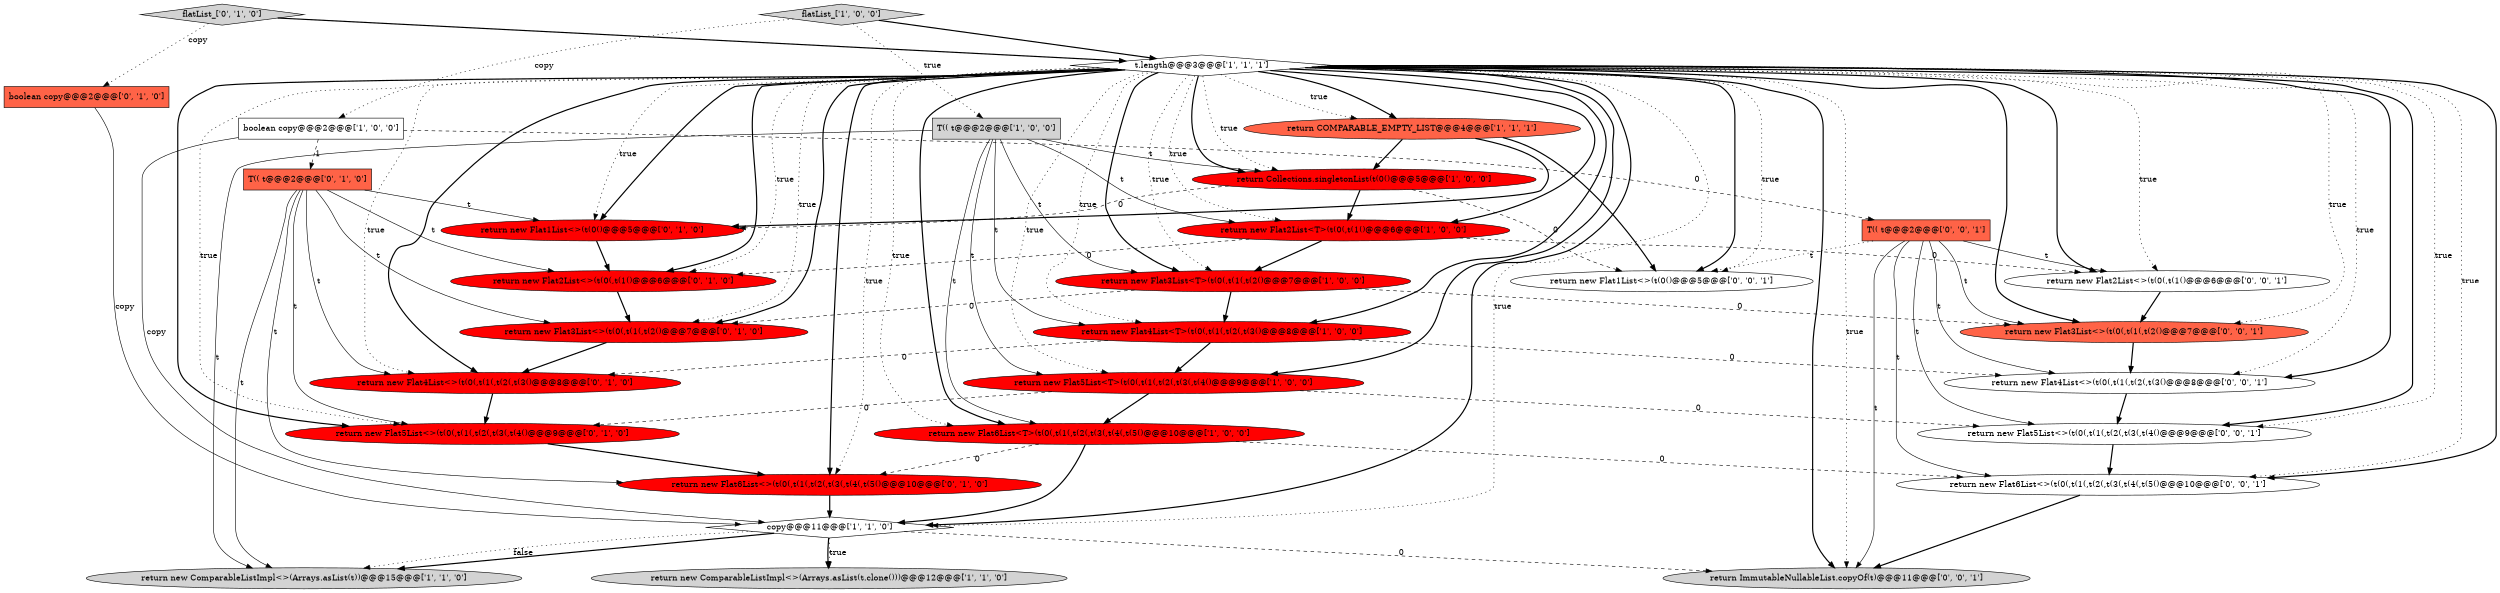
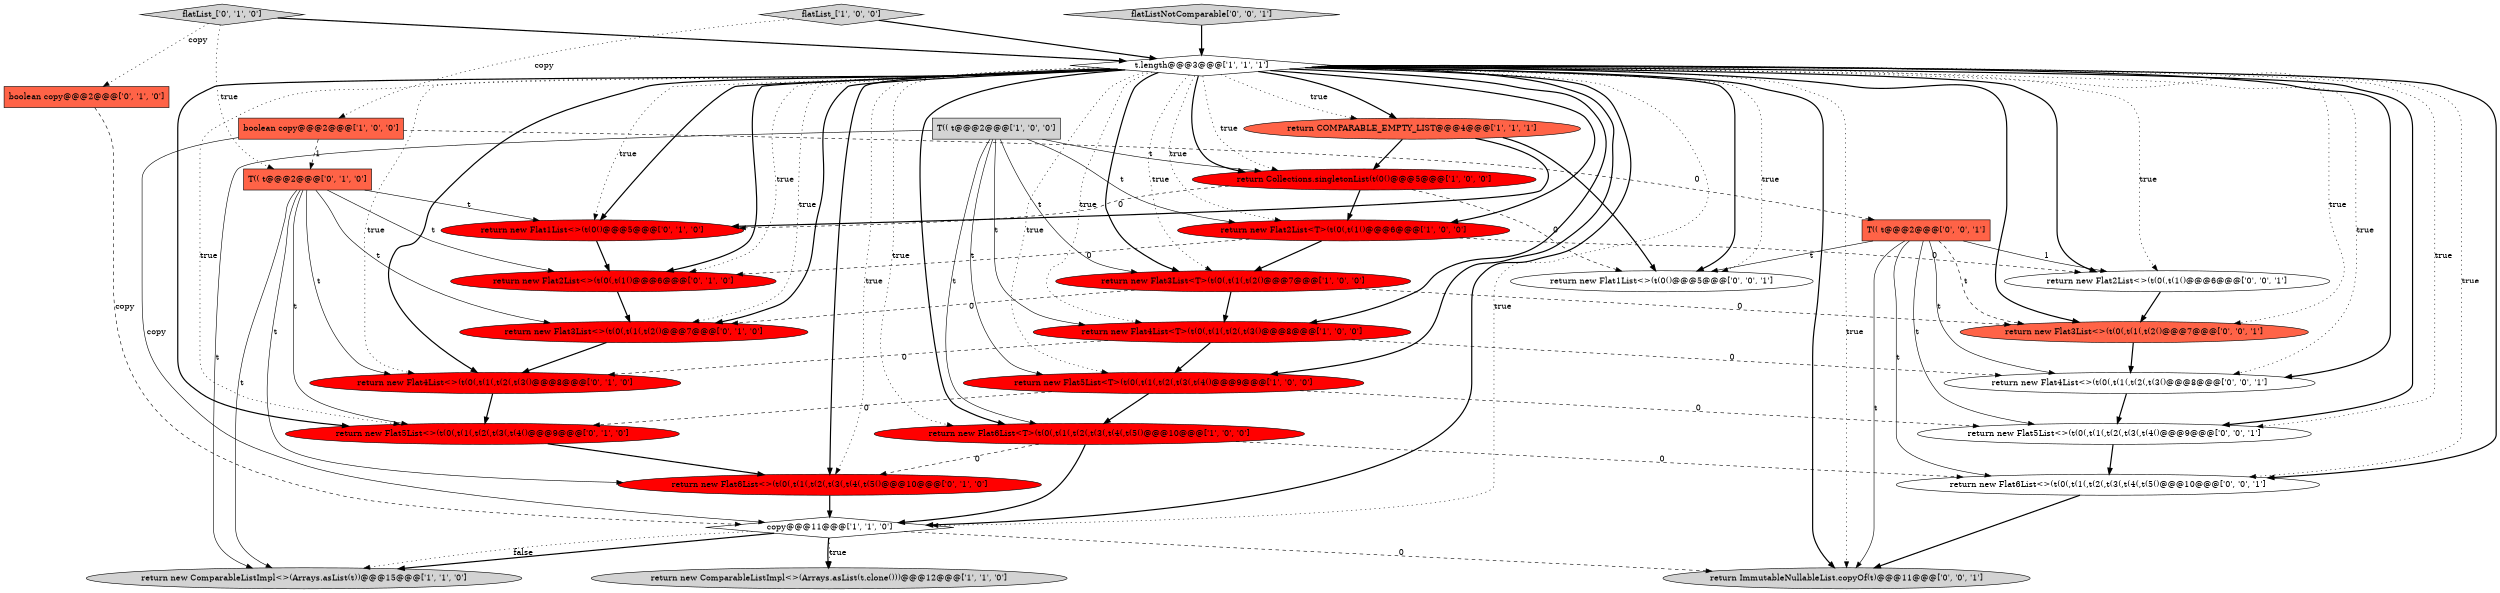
node "flatListNotComparable['0', '0', '1']": added
edge "flatList_['1', '0', '0']" -> "T(( t@@@2@@@['1', '0', '0']": removed, label "true"
edge "flatList_['0', '1', '0']" -> "T(( t@@@2@@@['0', '1', '0']": added, label "true"
node "boolean copy@@@2@@@['1', '0', '0']": fillcolor white -> tomato
edge "T(( t@@@2@@@['0', '0', '1']" -> "return new Flat1List<>(t(0()@@@5@@@['0', '0', '1']": style dotted -> solid
edge "T(( t@@@2@@@['0', '0', '1']" -> "return new Flat2List<>(t(0(,t(1()@@@6@@@['0', '0', '1']": label "t" -> "1"
edge "T(( t@@@2@@@['0', '0', '1']" -> "return new Flat3List<>(t(0(,t(1(,t(2()@@@7@@@['0', '0', '1']": style solid -> dashed
edge "boolean copy@@@2@@@['0', '1', '0']" -> "copy@@@11@@@['1', '1', '0']": style solid -> dashed
